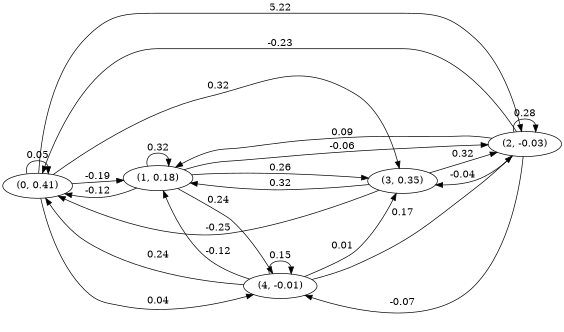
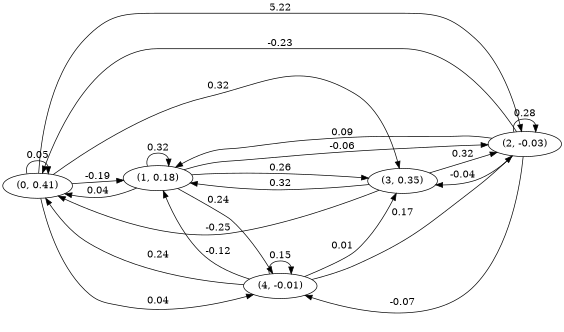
edge "(1, 0.18)" -> "(0, 0.41)": label "-0.12" -> "0.04"
